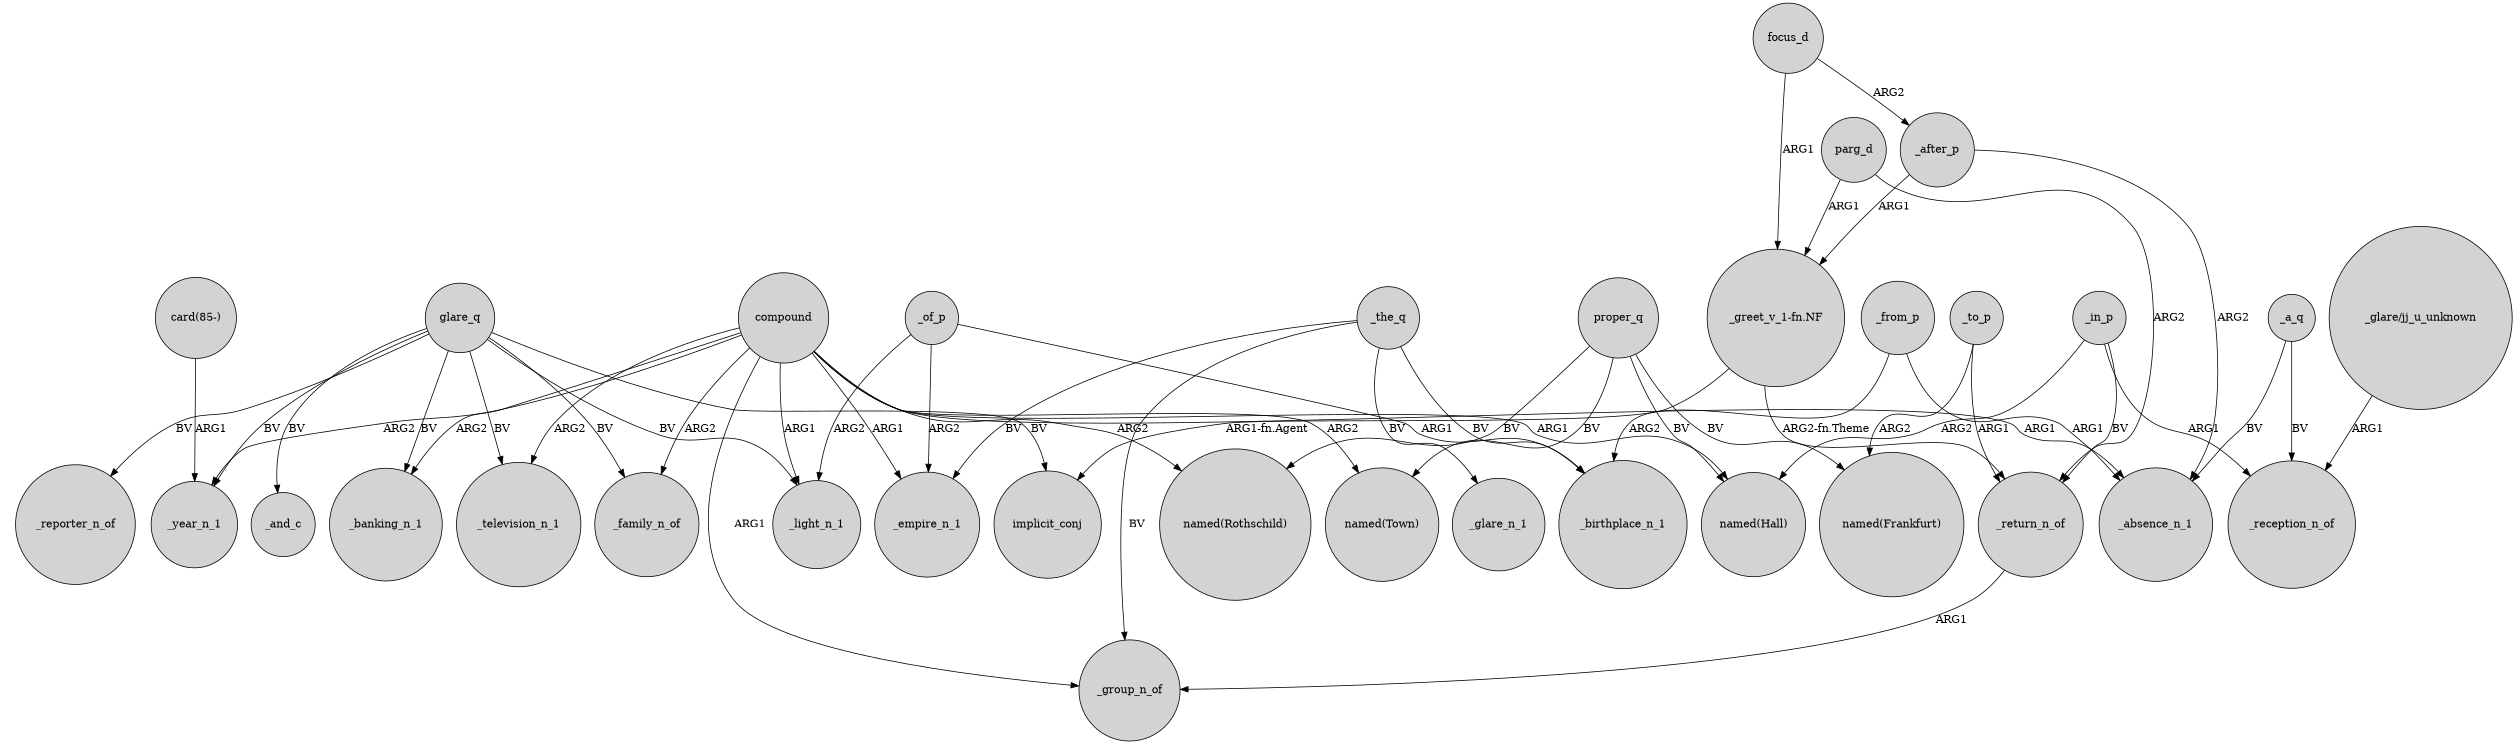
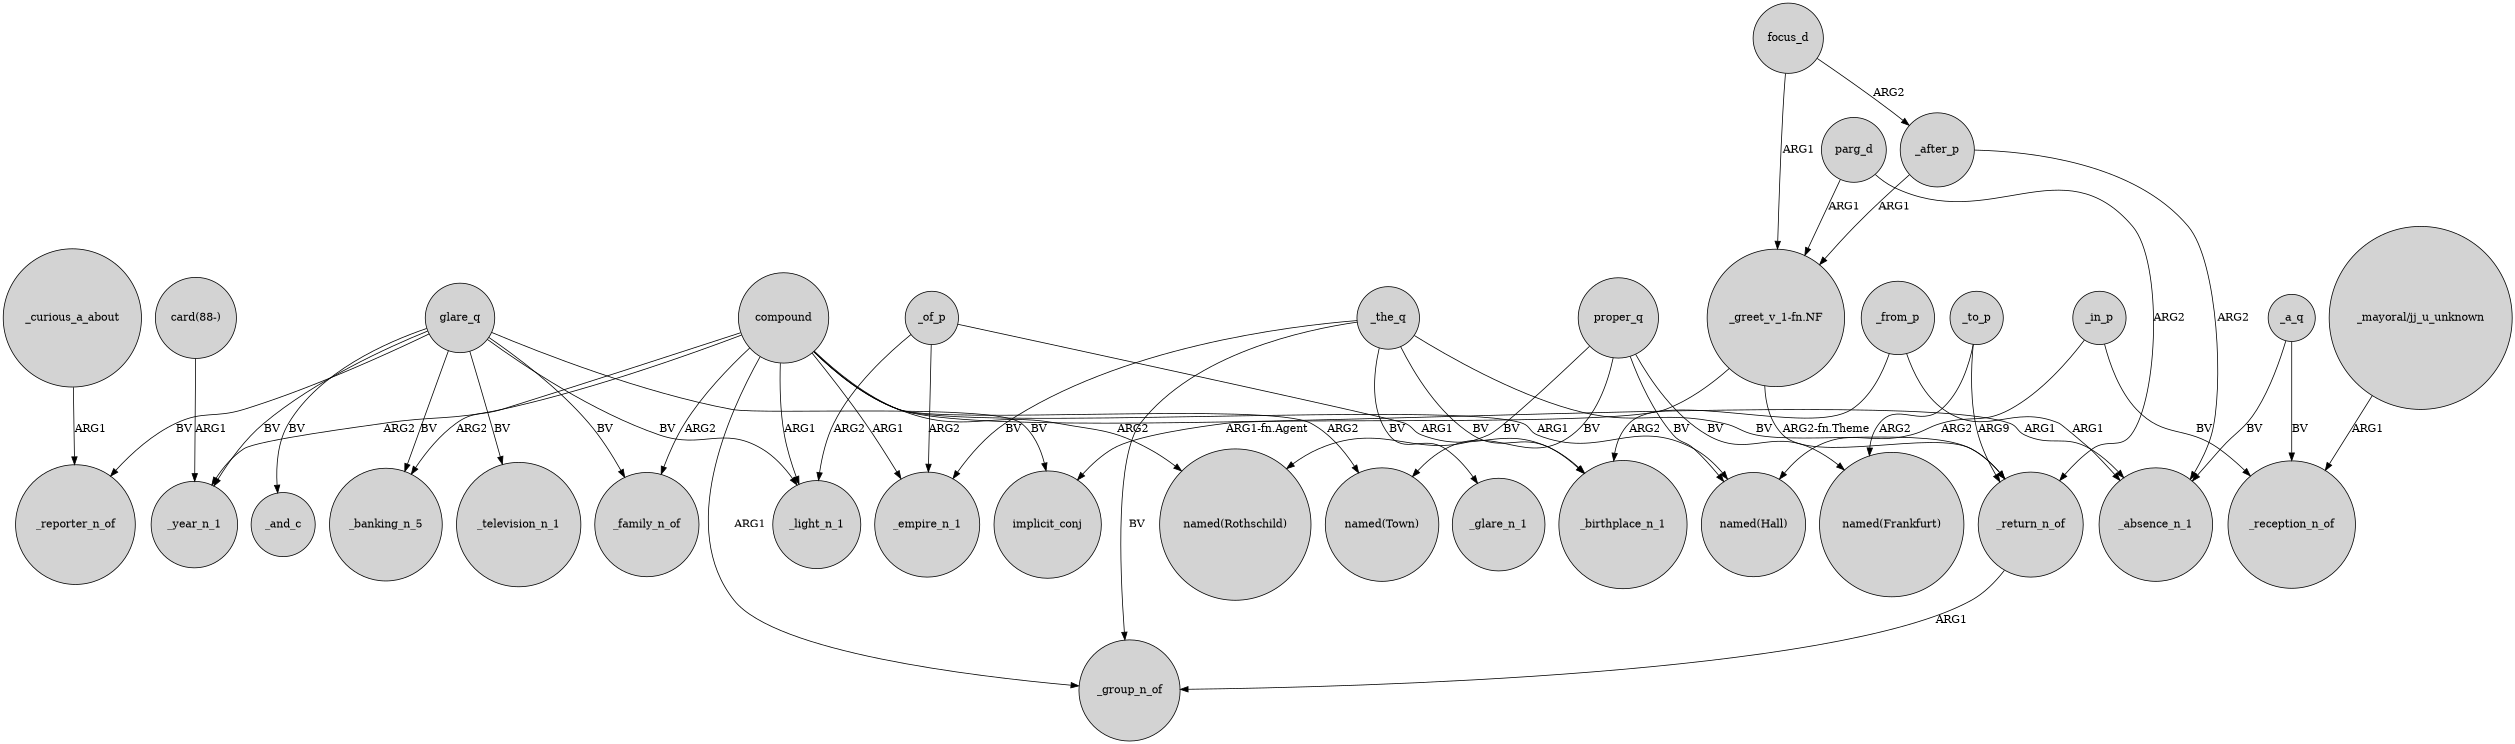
node "_curious_a_about": added
node "card(85-)": label "card(85-)" -> "card(88-)"
node "_glare/jj_u_unknown": label "_glare/jj_u_unknown" -> "_mayoral/jj_u_unknown"
edge "compound" -> "_television_n_1": removed, label "ARG2"
edge "_in_p" -> "_return_n_of": now "_the_q" -> "_return_n_of"
edge "_to_p" -> "_return_n_of": label "ARG1" -> "ARG9"
edge "_in_p" -> "_reception_n_of": label "ARG1" -> "BV"
node "_banking_n_1": label "_banking_n_1" -> "_banking_n_5"
